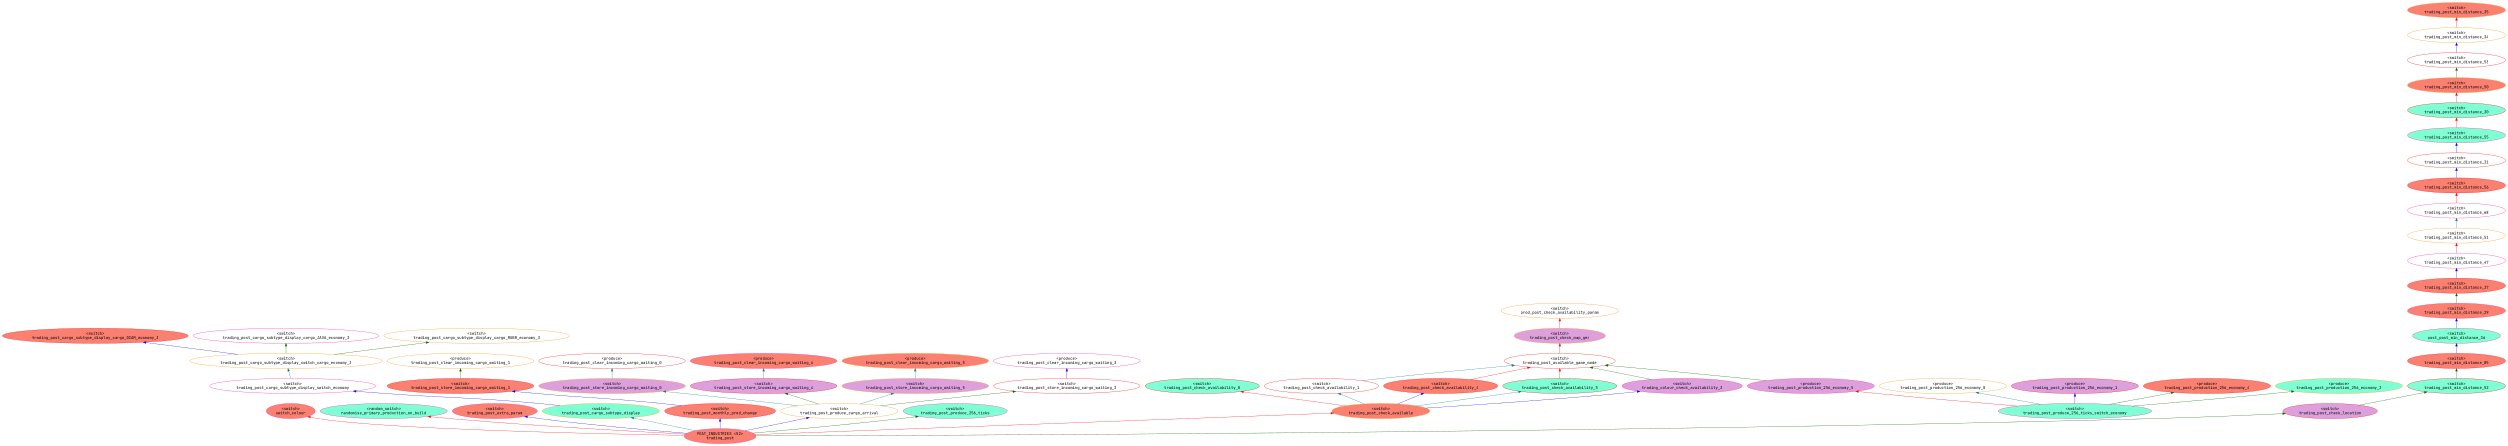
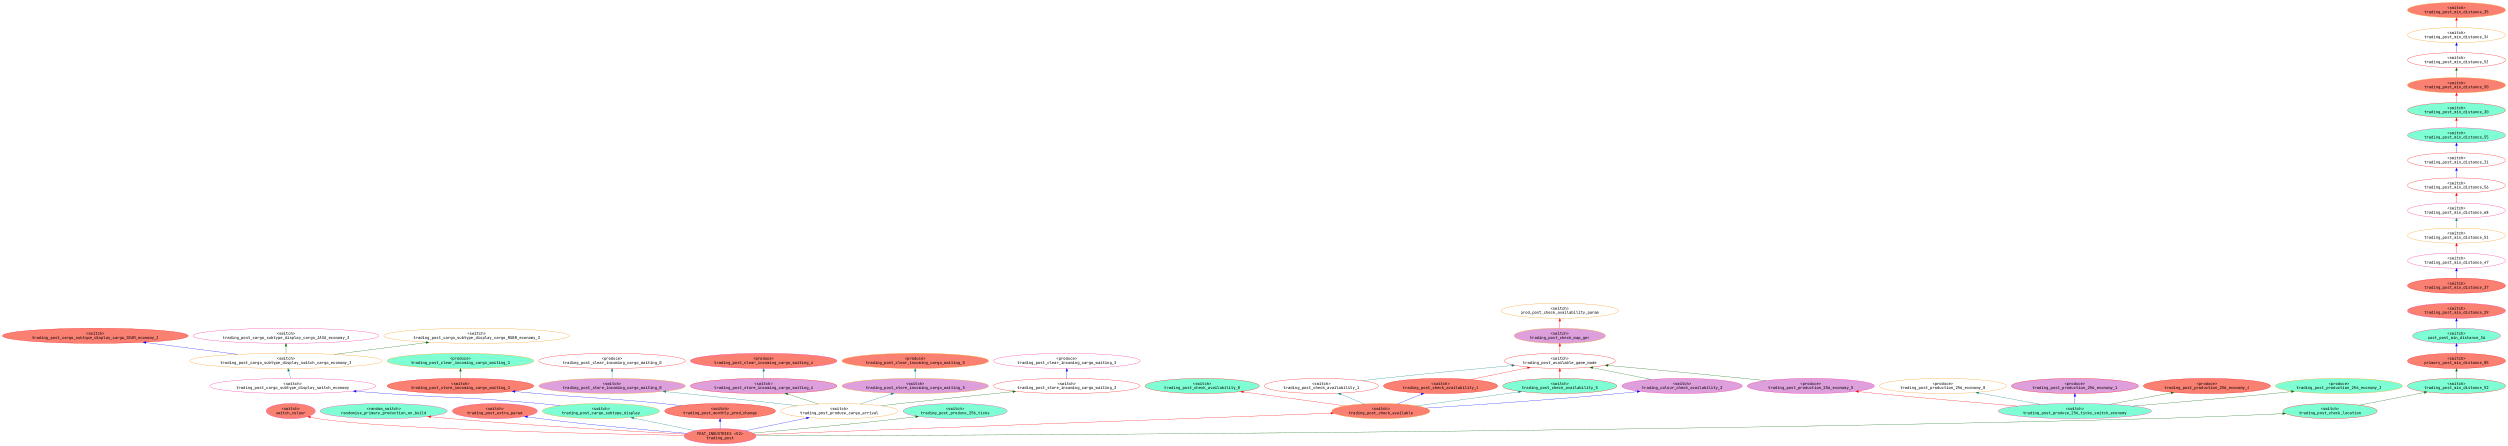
node "<switch> trading_post_min_distance_56": fillcolor salmon -> white
edge "<switch> trading_post_min_distance_29" -> "<switch> trading_post_min_distance_37": removed
node "<produce> trading_post_clear_incoming_cargo_waiting_1": fillcolor white -> aquamarine
node "<switch> trading_post_min_distance_85": label "<switch> trading_post_min_distance_85" -> "<switch> primary_post_min_distance_85"
node "<switch> trading_post_check_location": fillcolor plum -> aquamarine
